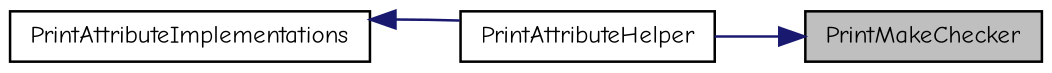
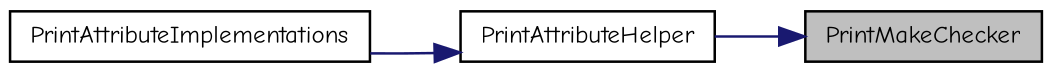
edge "PrintAttributeHelper" -> "PrintAttributeImplementations": reversed
